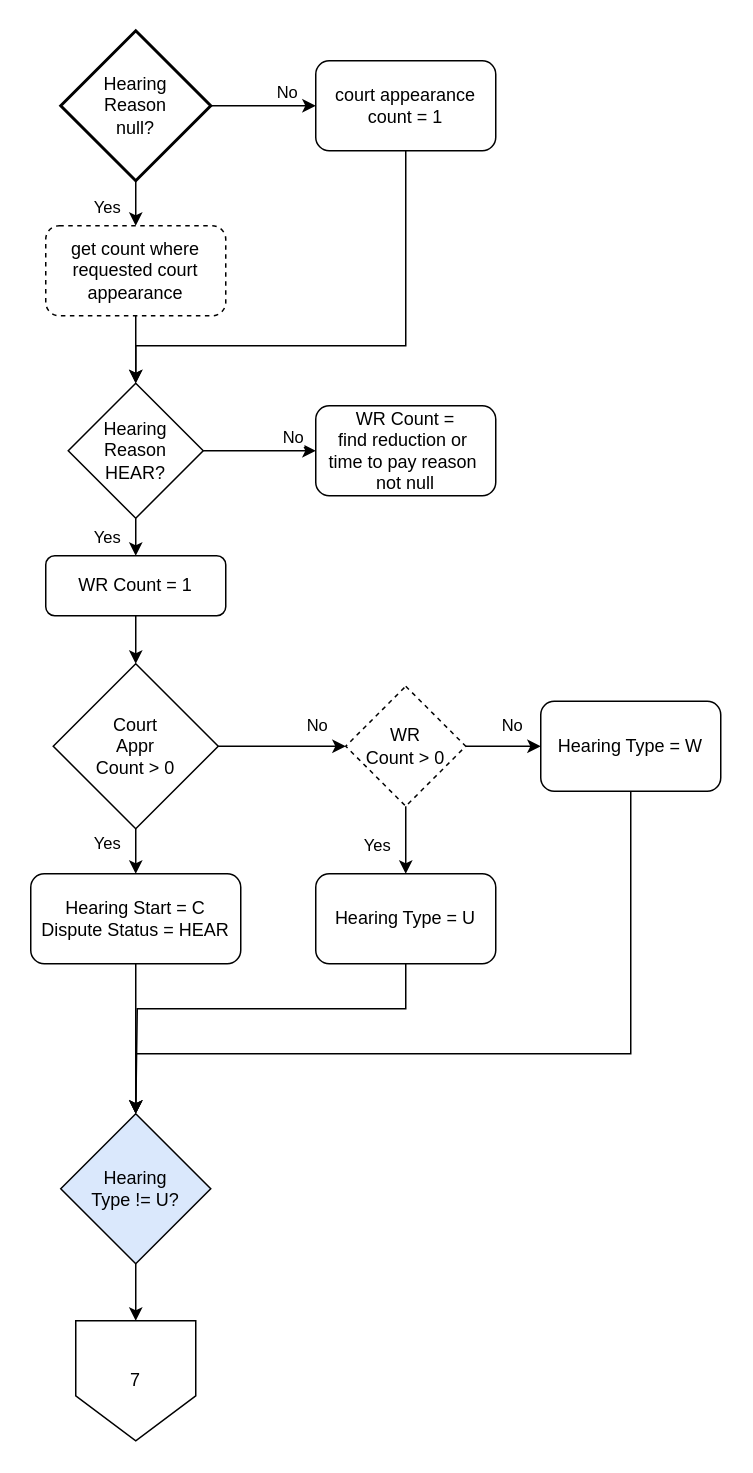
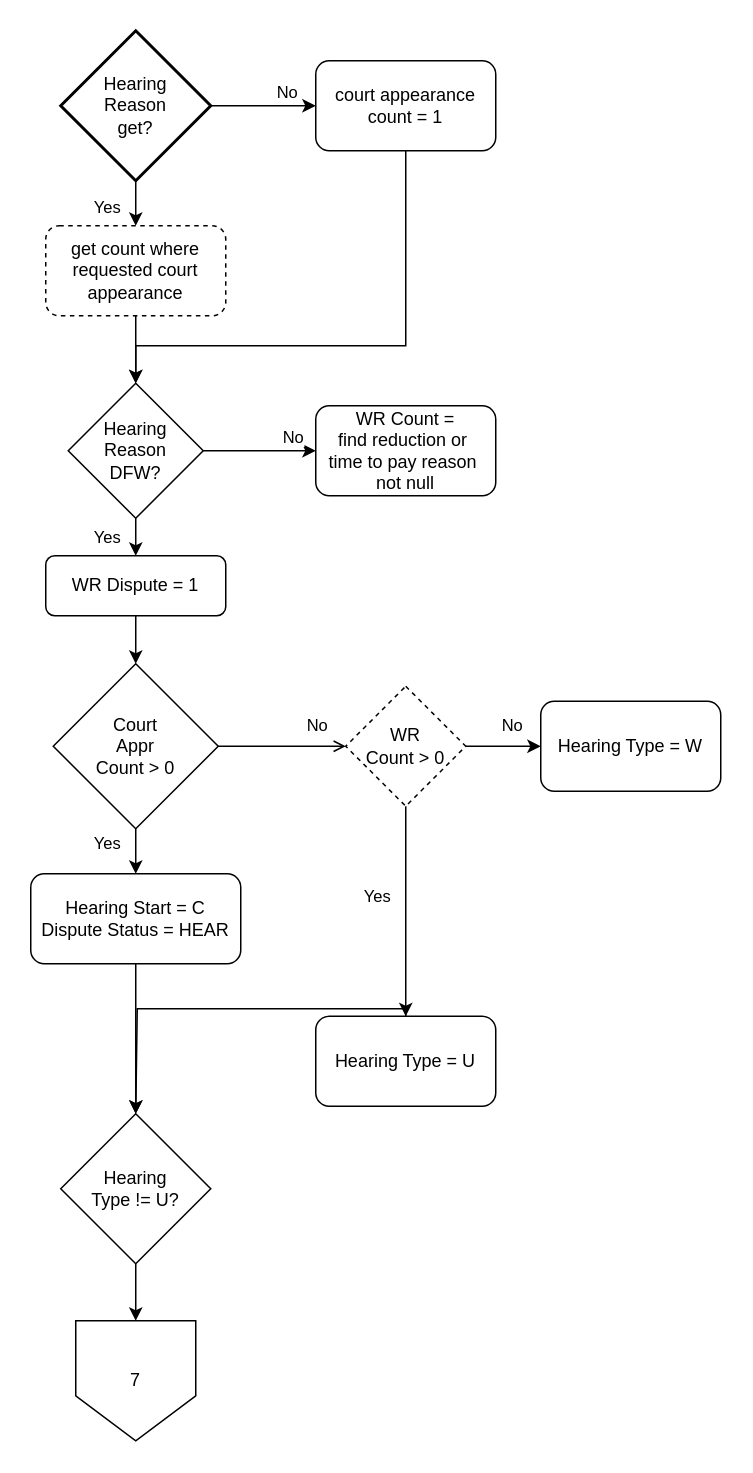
node "Hearing Reason null?": label "Hearing Reason null?" -> "Hearing Reason get?"
node "Hearing Reason HEAR?": label "Hearing Reason HEAR?" -> "Hearing Reason DFW?"
node "WR Count = 1": label "WR Count = 1" -> "WR Dispute = 1"
edge "Court Appr Count > 0" -> "WR Count > 0": arrowhead classic -> open
node "Hearing Type = U": moved (406, 919) -> (406, 1061)
edge "Hearing Type = W" -> "Hearing Type != U?": removed
node "Hearing Type != U?": fillcolor #dae8fc -> #ffffff
